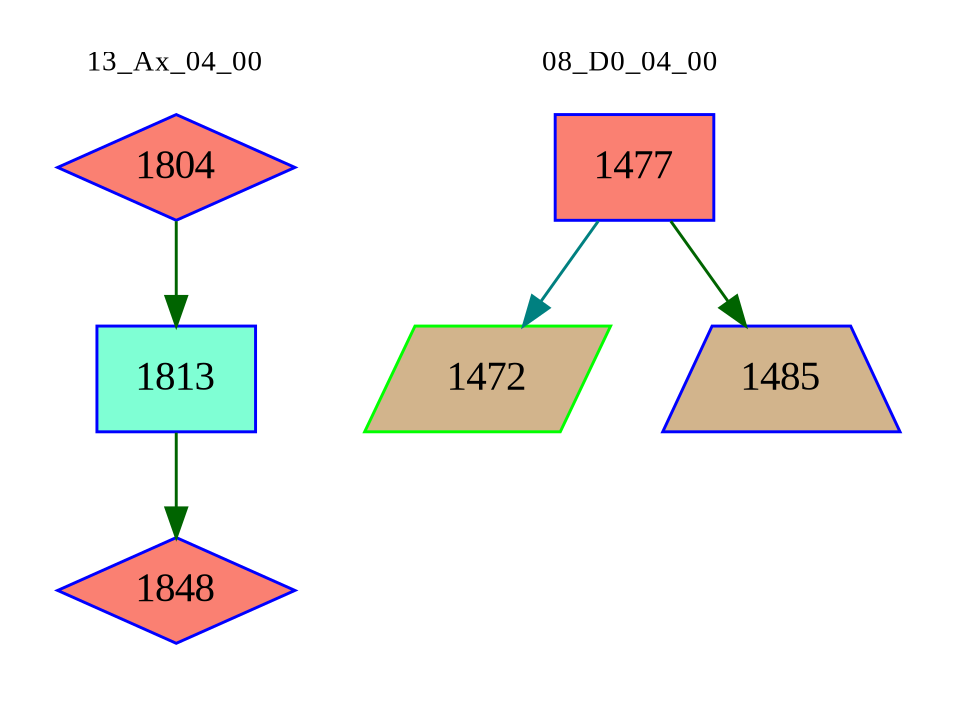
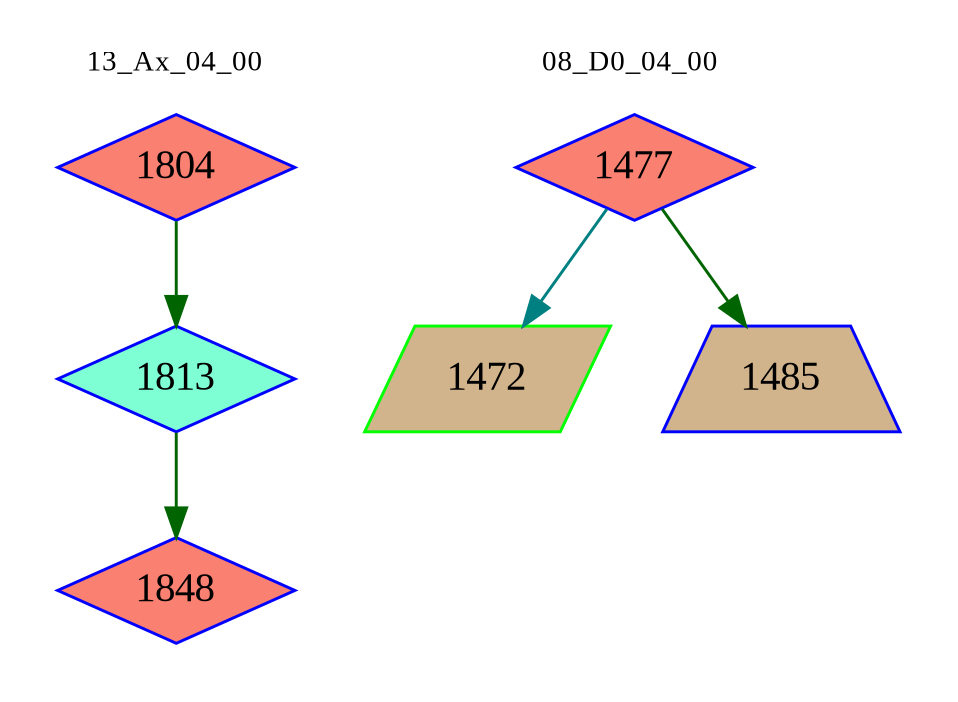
node "1477": shape box -> diamond
node "1813": shape box -> diamond
